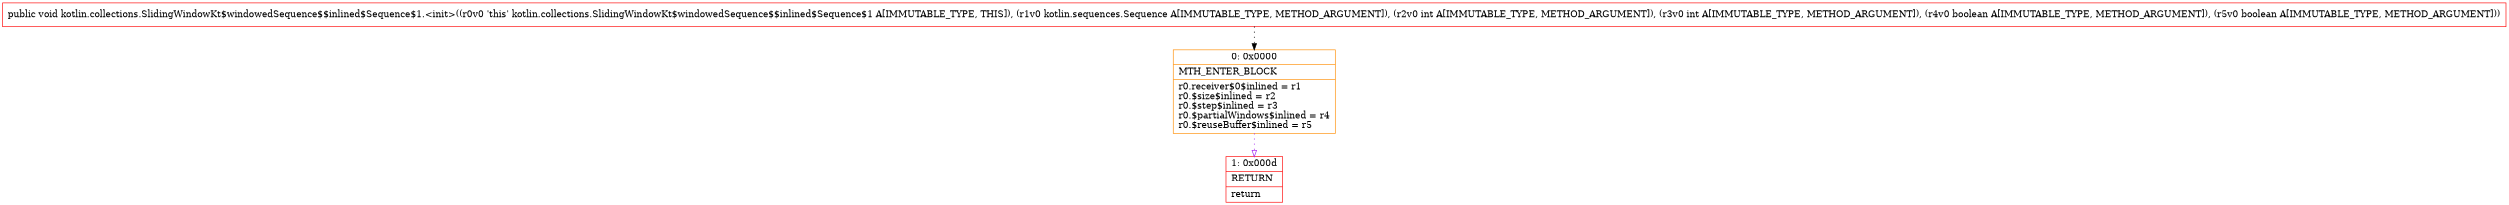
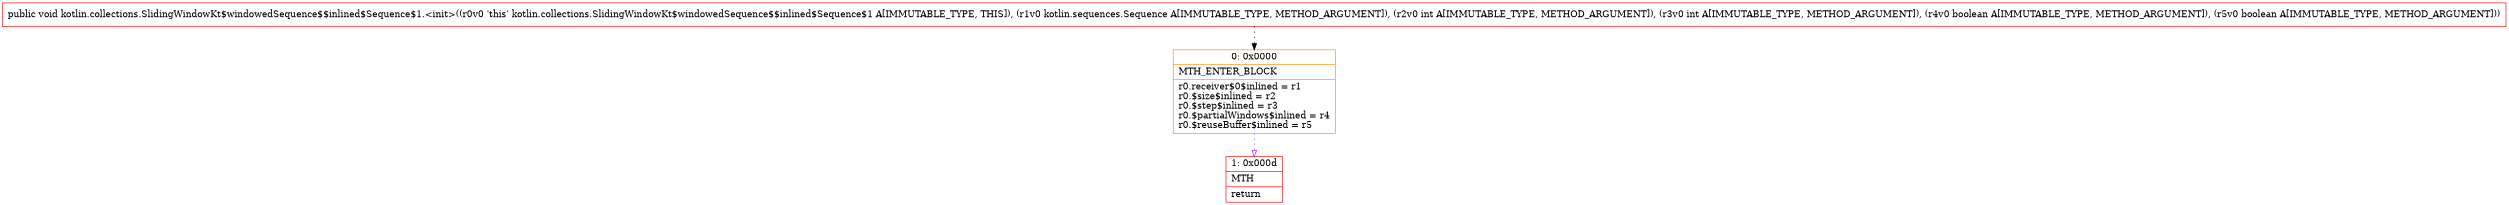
node "1: 0x000d": text "RETURN" -> "MTH"
